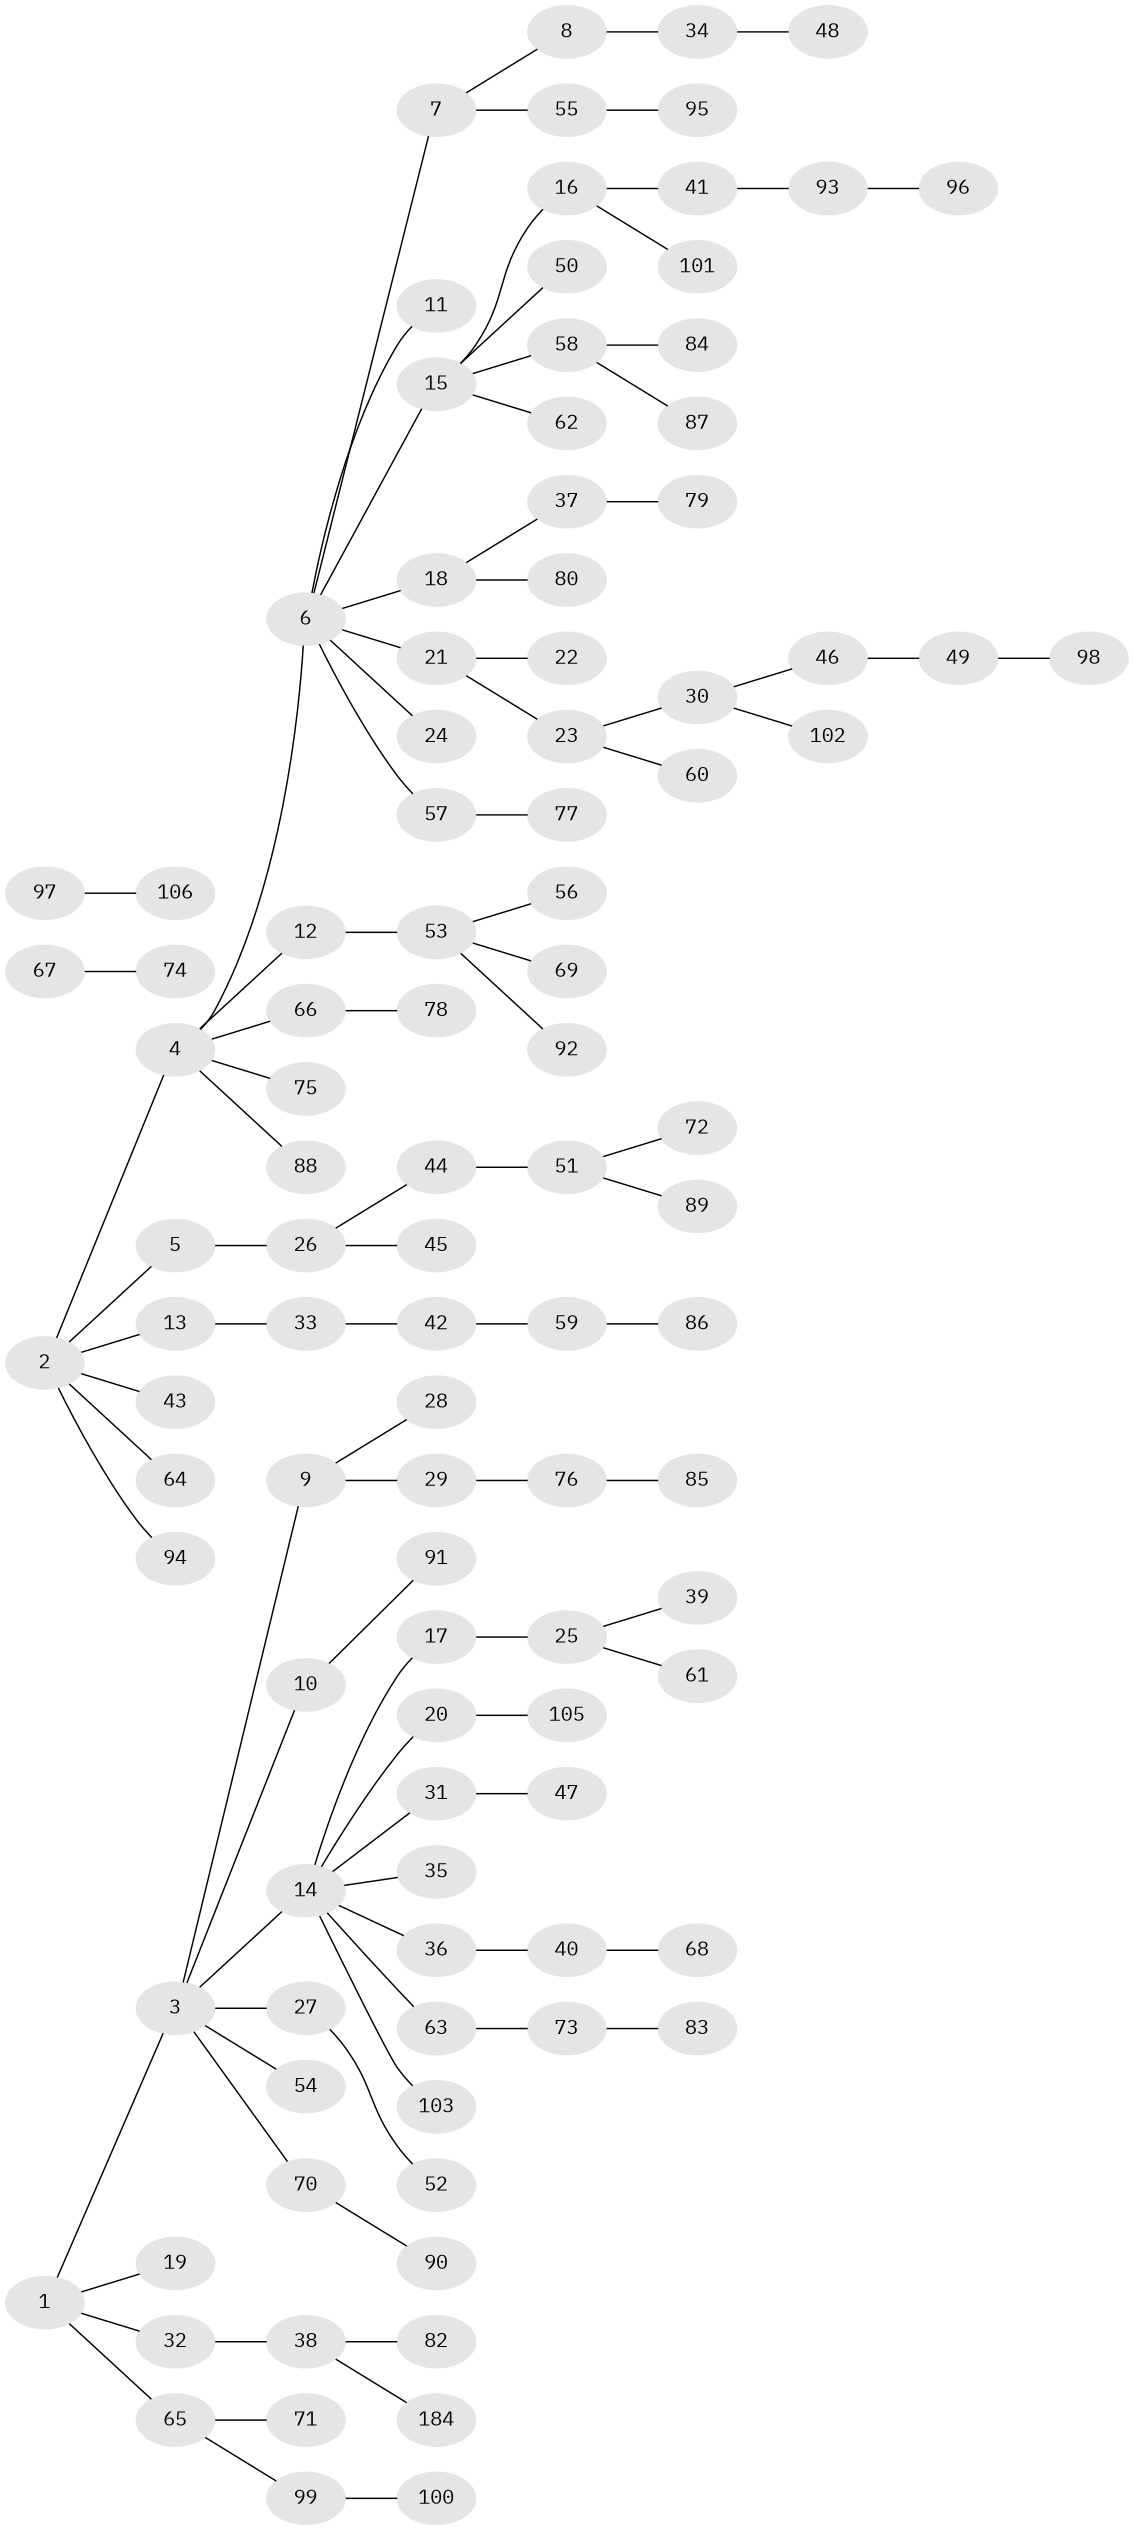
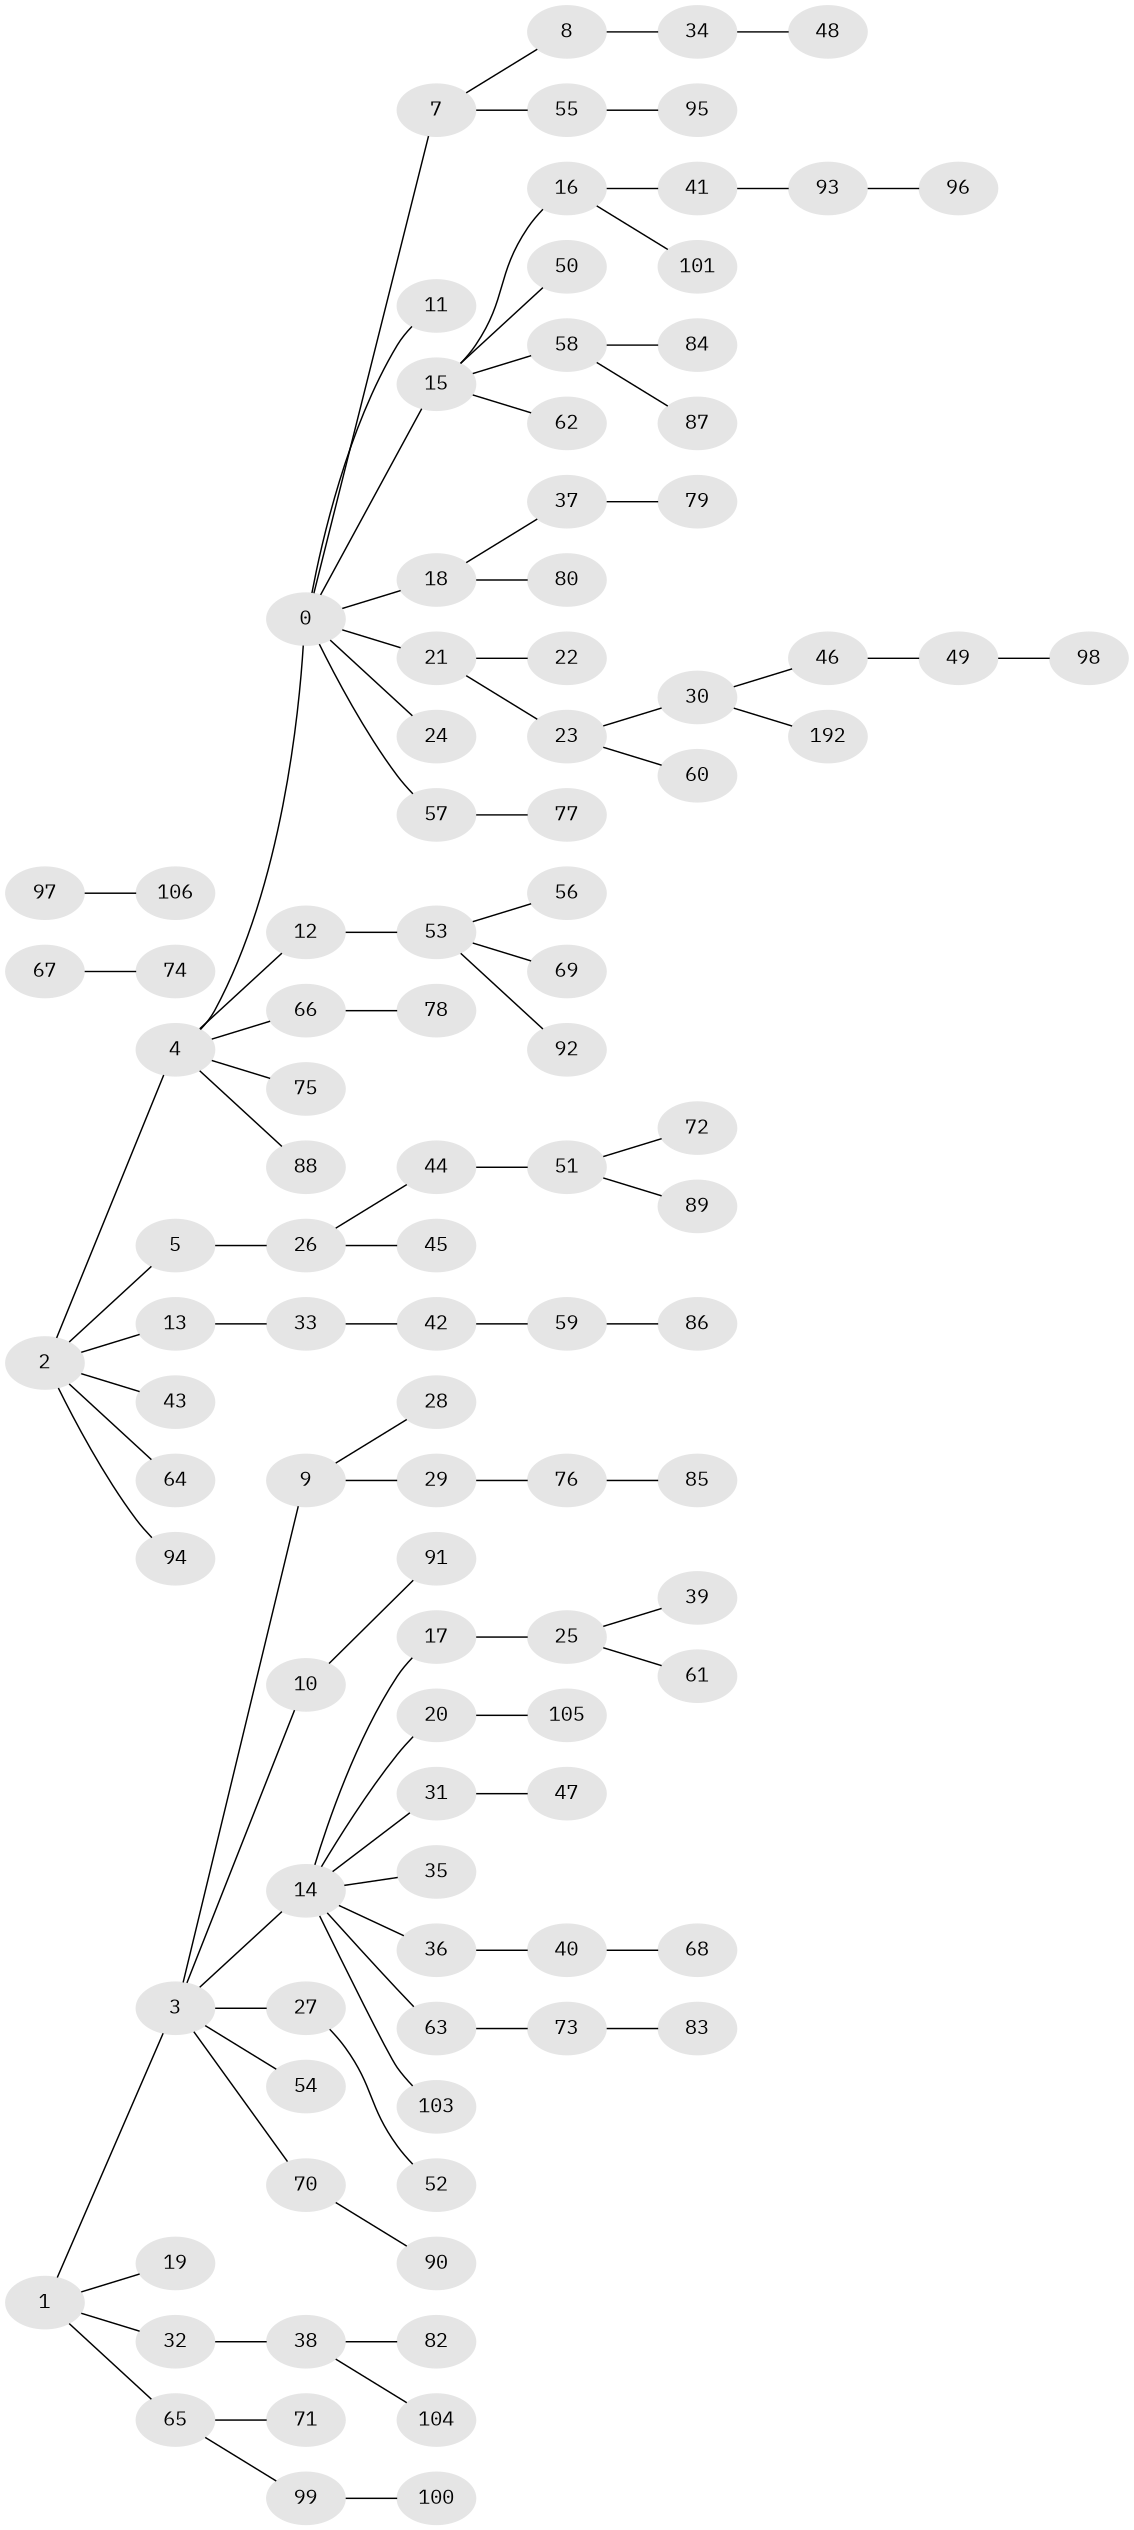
node "6": label "6" -> "0"
node "102": label "102" -> "192"
node "184": label "184" -> "104"
